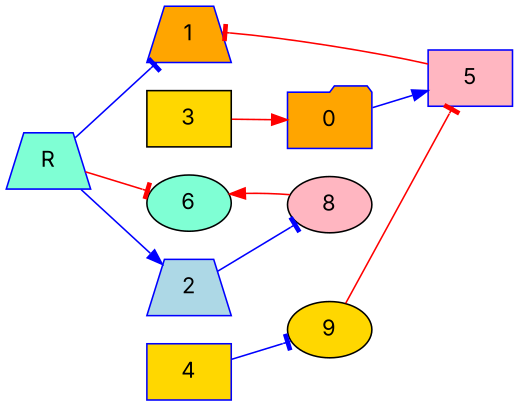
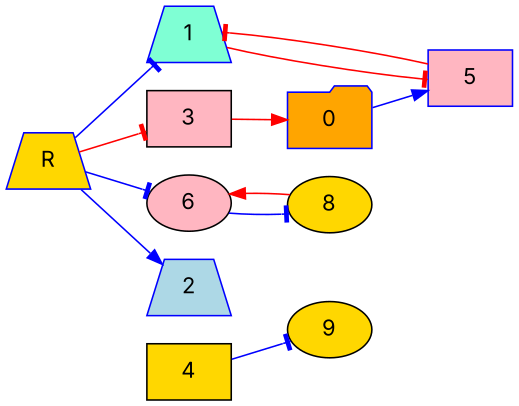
node "1": fillcolor orange -> aquamarine
node "3": fillcolor gold -> lightpink
edge "R" -> "3": added
node "R": fillcolor aquamarine -> gold
edge "R" -> "6": color red -> blue
node "6": fillcolor aquamarine -> lightpink
node "8": fillcolor lightpink -> gold
edge "9" -> "5": now "1" -> "5"
edge "2" -> "8": now "6" -> "8"
node "4": color blue -> black
